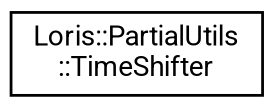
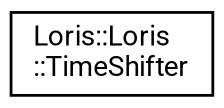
node "Loris::PartialUtils ::TimeShifter": label "Loris::PartialUtils ::TimeShifter" -> "Loris::Loris ::TimeShifter"
